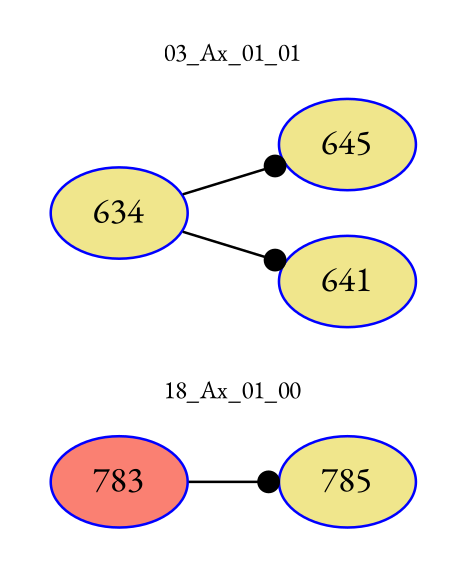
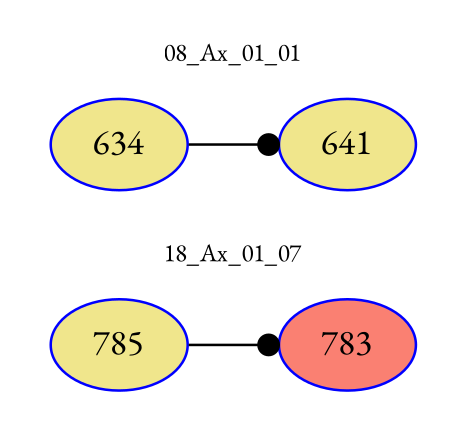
cluster "03_Ax_01_01": label "03_Ax_01_01" -> "08_Ax_01_01"
node "645": removed
cluster "18_Ax_01_00": label "18_Ax_01_00" -> "18_Ax_01_07"
edge "783" -> "785": reversed
